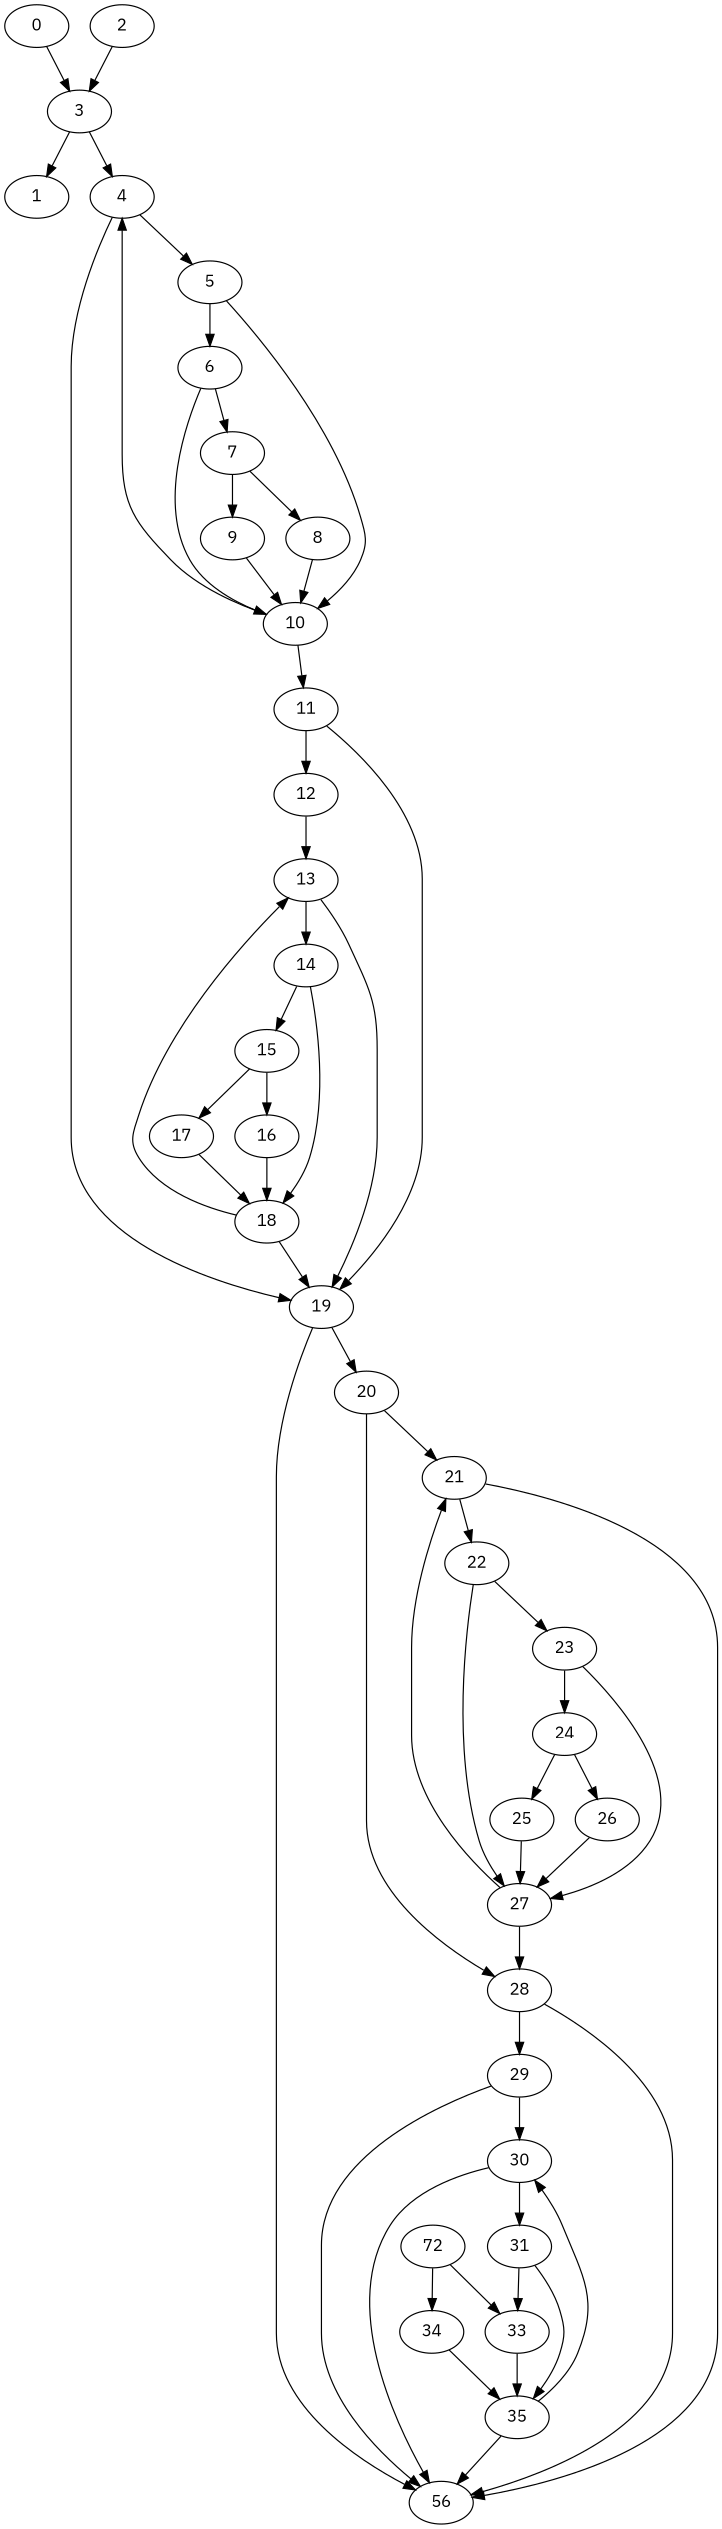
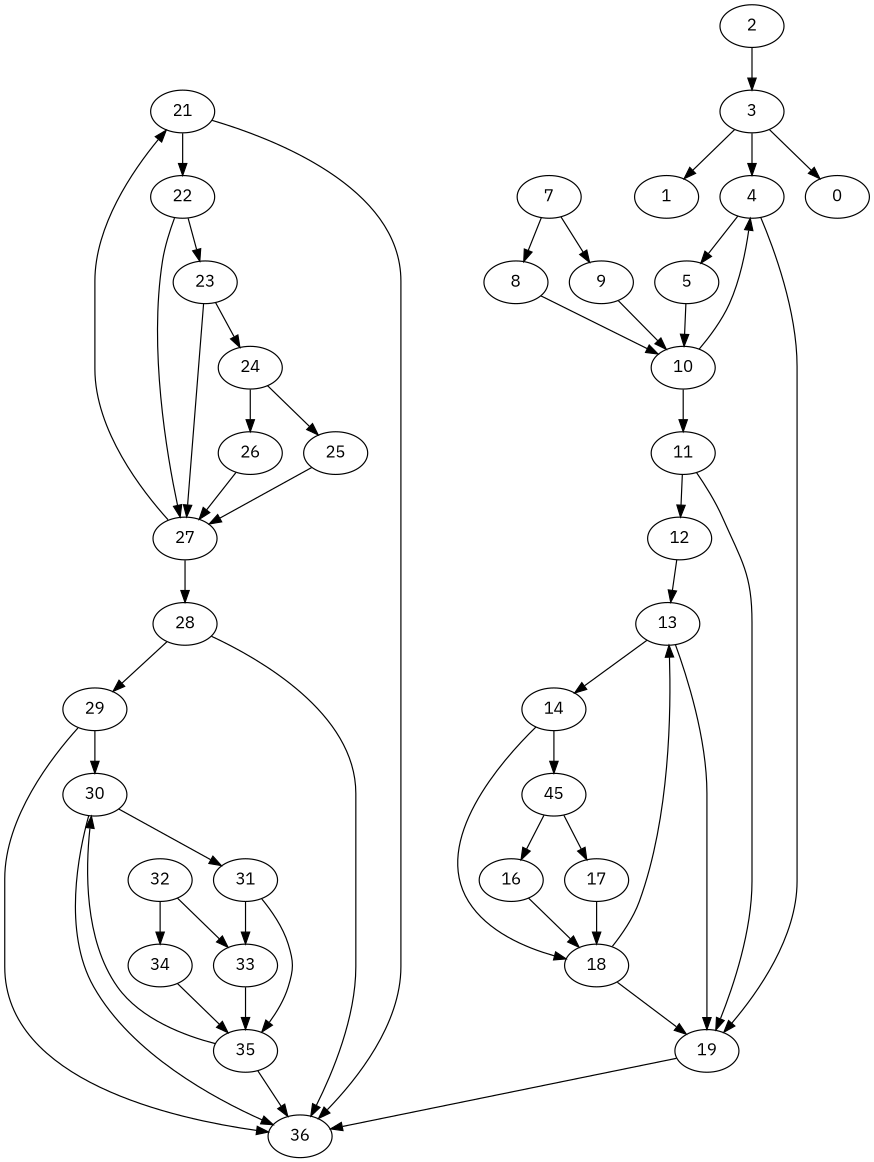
edge "0" -> "3": reversed
node "6": removed
node "15": label "15" -> "45"
node "20": removed
node "72": label "72" -> "32"
node "56": label "56" -> "36"
